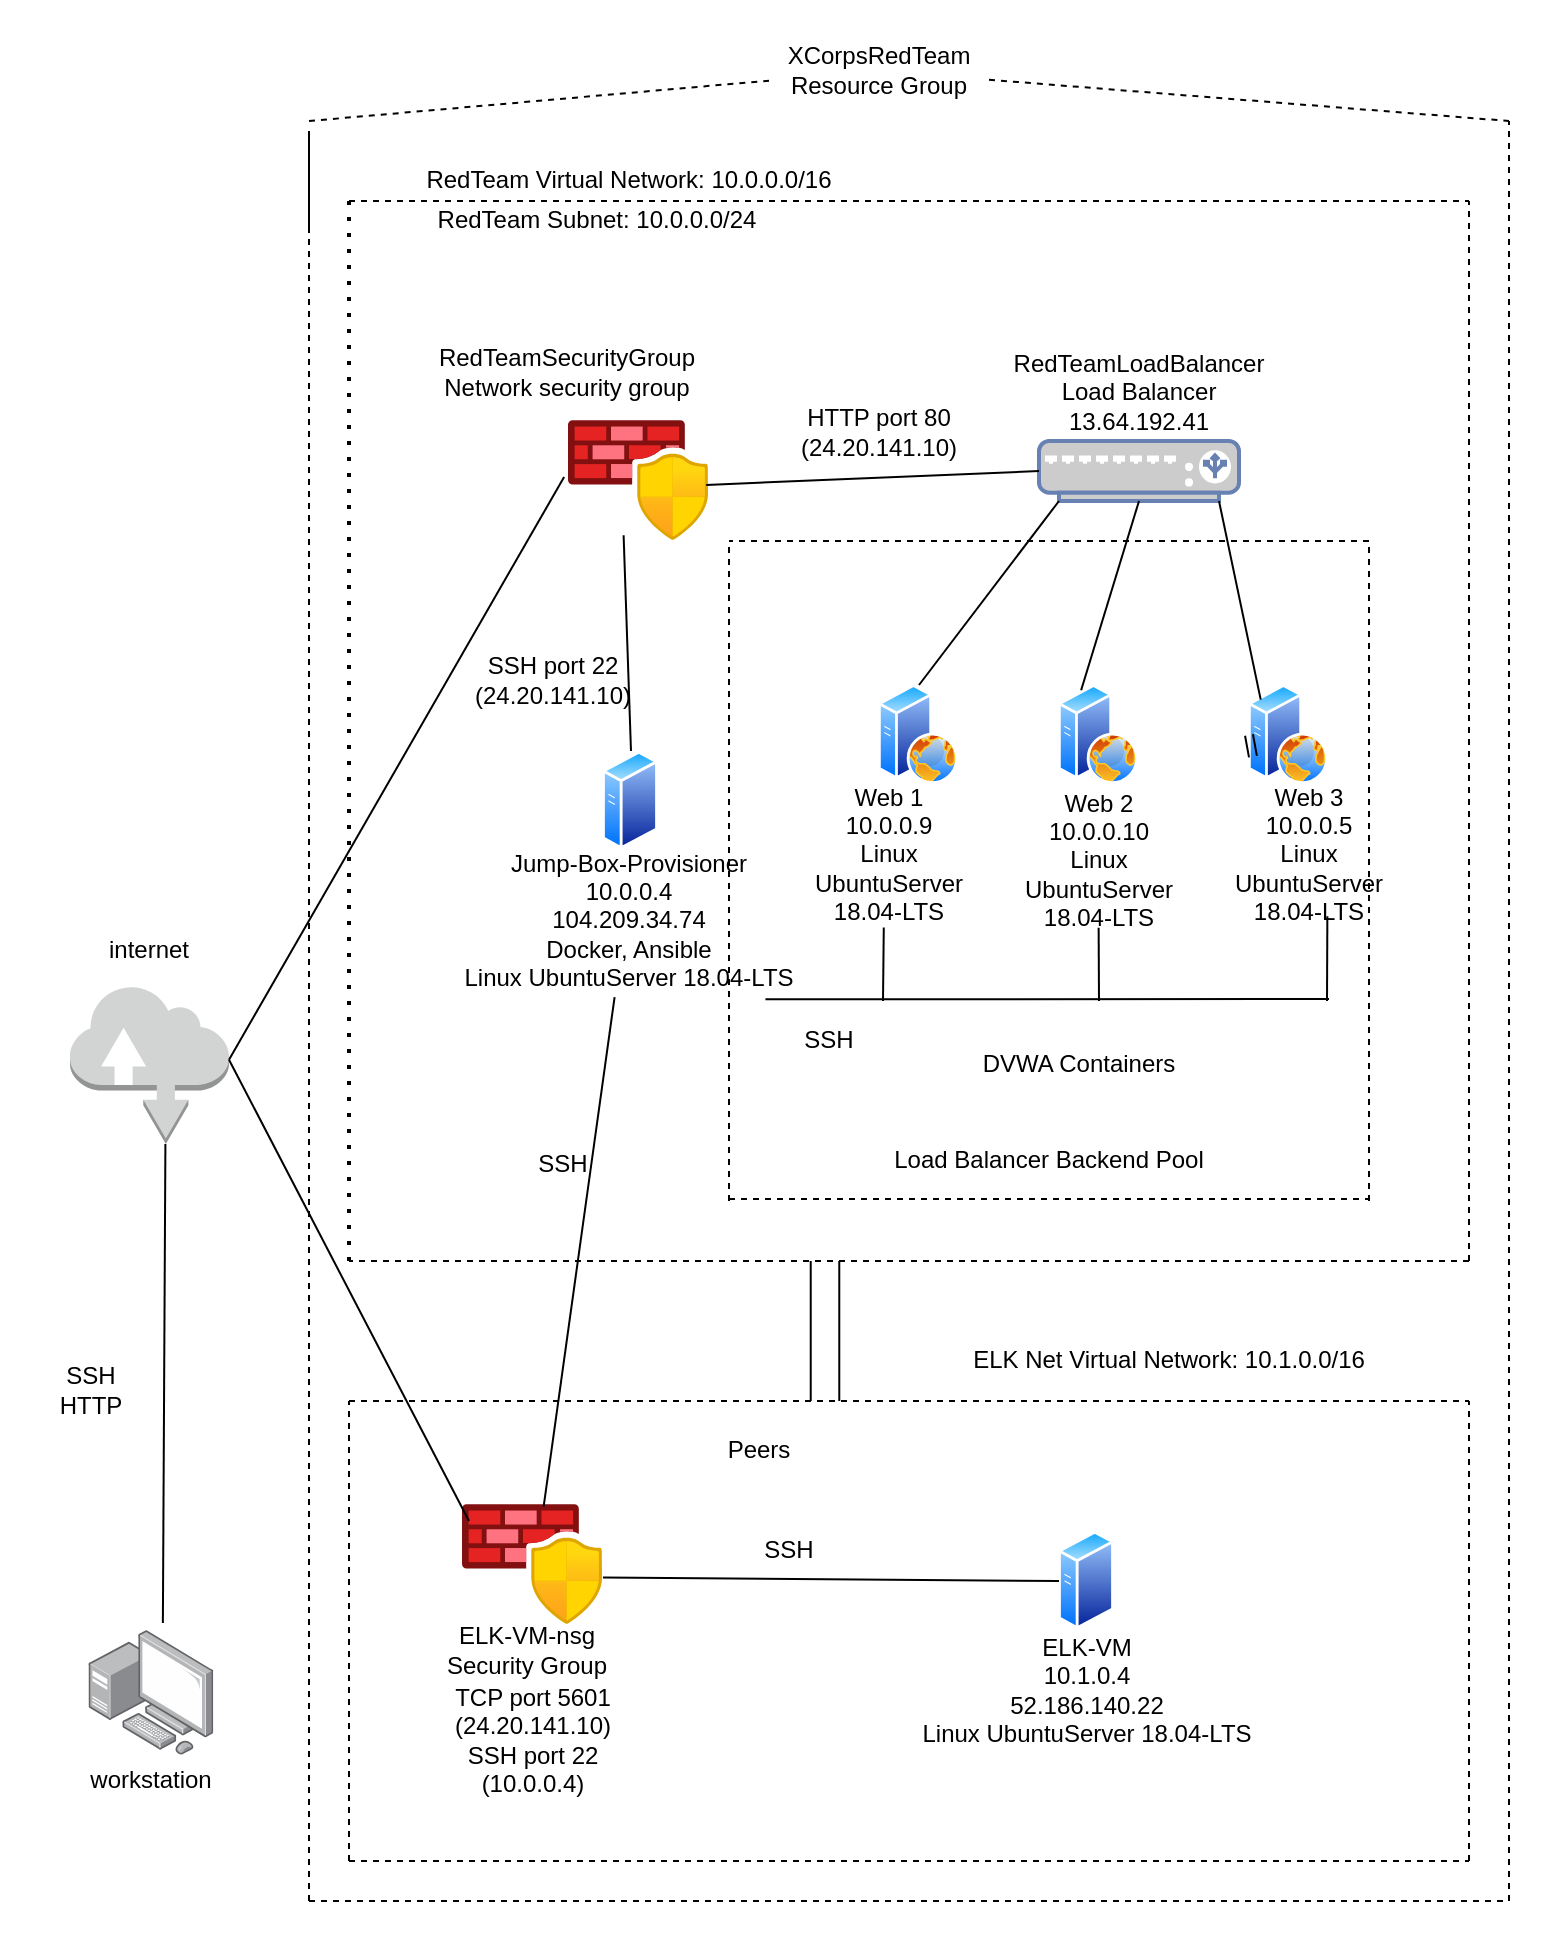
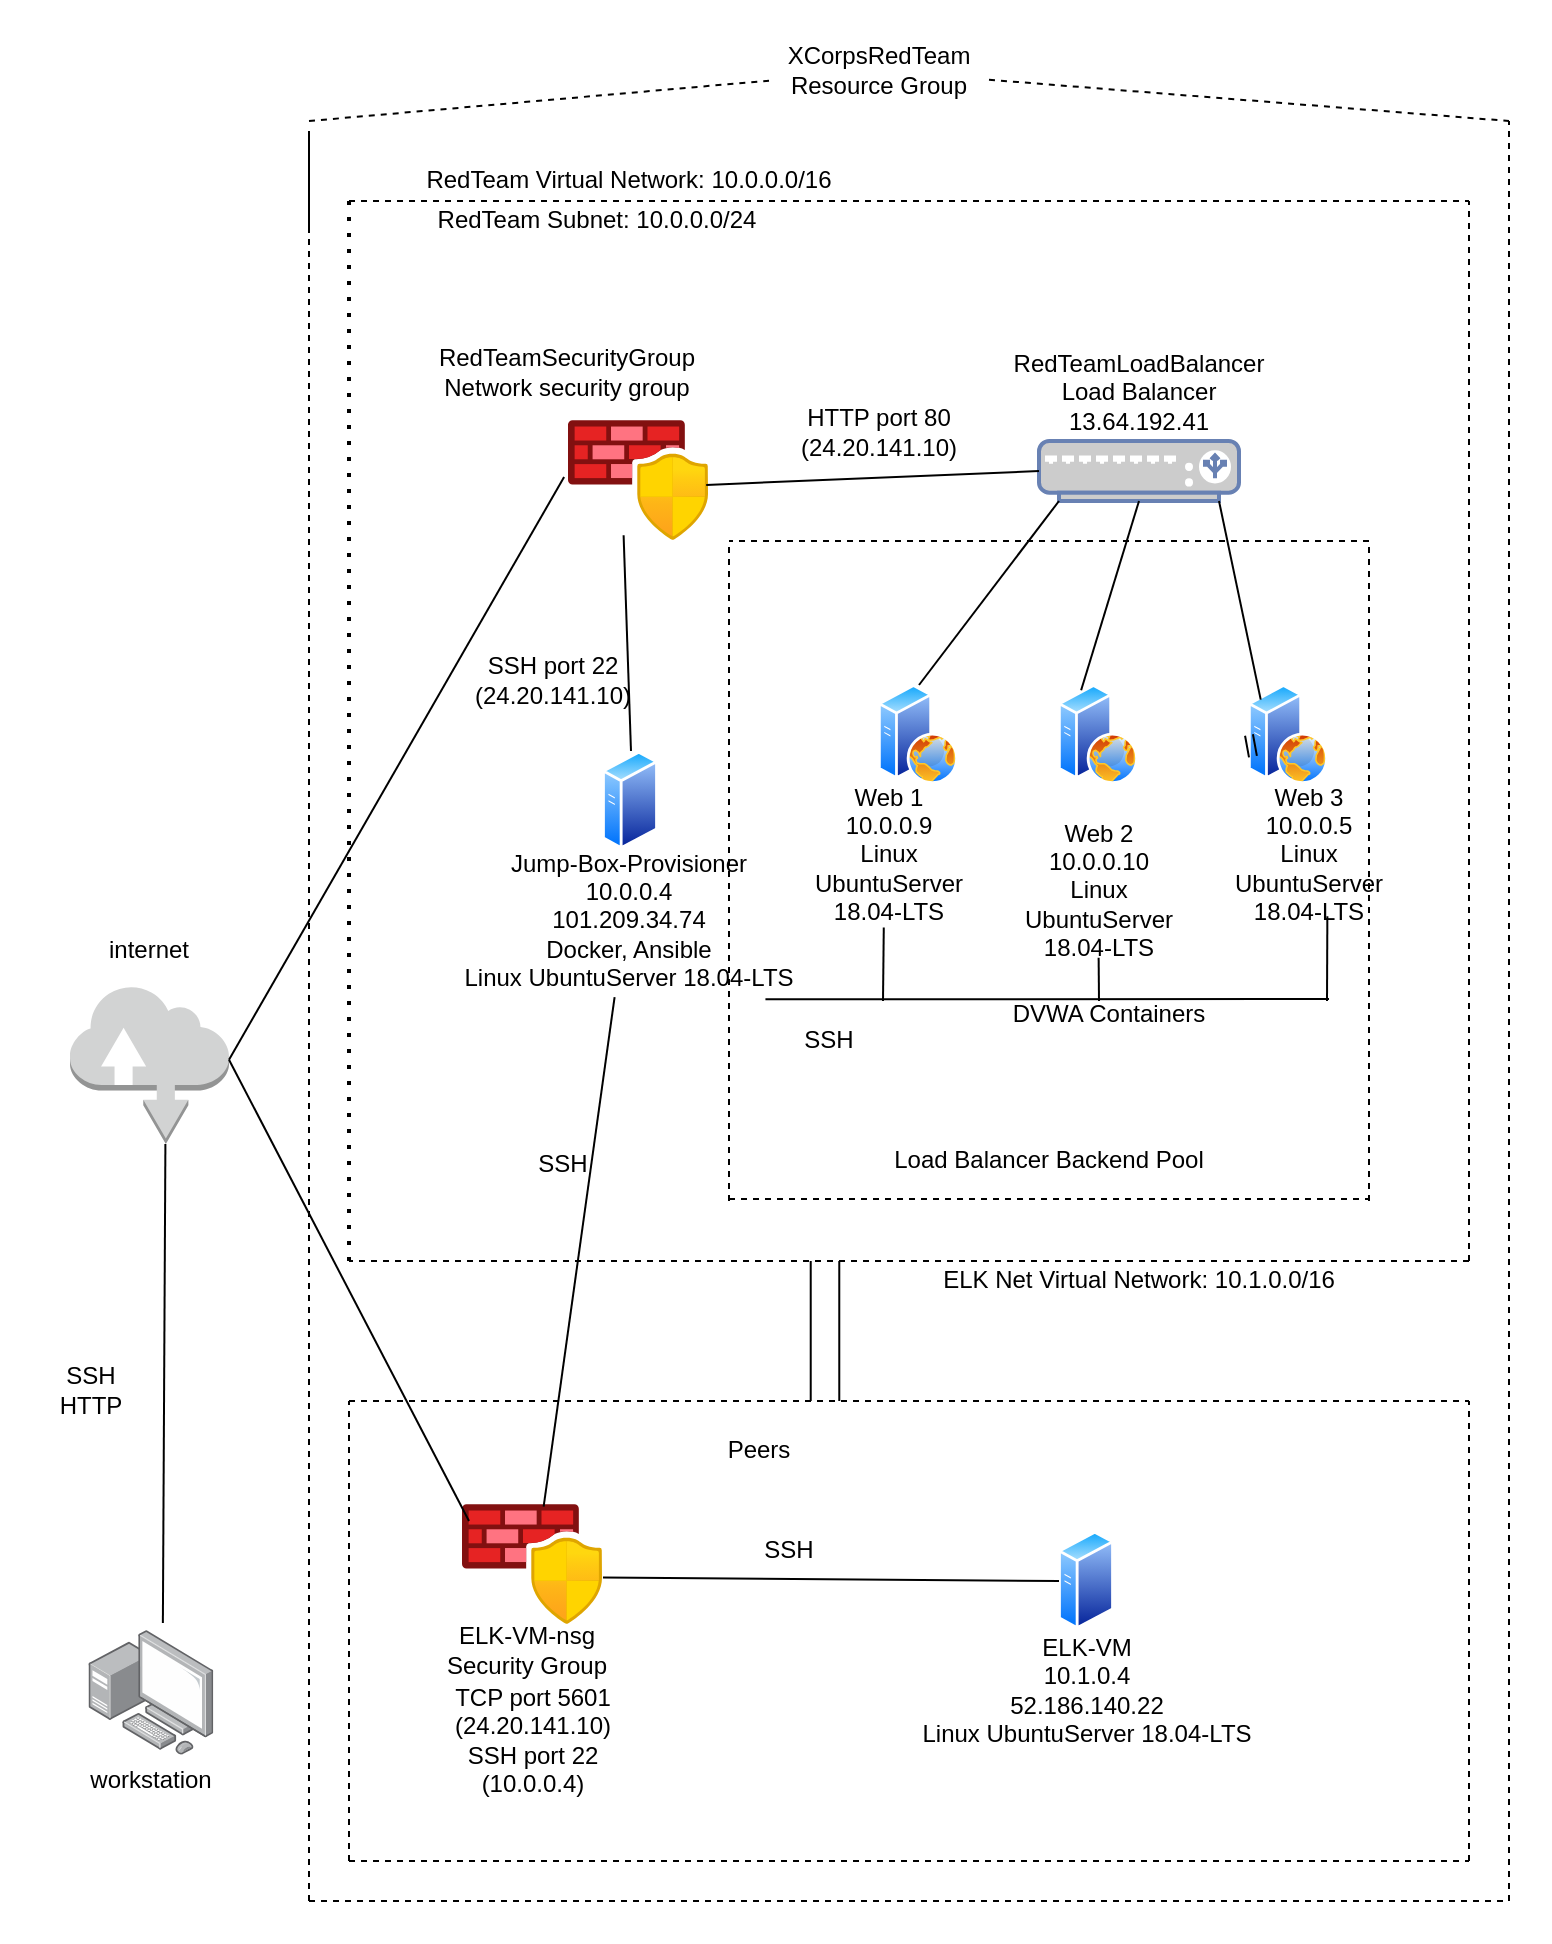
node "Web 2 10.0.0.10 Linux UbuntuServer 18.04-LTS": moved (1099, 861) -> (1099, 891)
node "Jump-Box-Provisioner 10.0.0.4 104.209.34.74 Docker, Ansible Linux UbuntuServer 18.04-LTS": label "Jump-Box-Provisioner 10.0.0.4 104.209.34.74 Docker, Ansible Linux UbuntuServer 18.04-LTS" -> "Jump-Box-Provisioner 10.0.0.4 101.209.34.74 Docker, Ansible Linux UbuntuServer 18.04-LTS"
node "DVWA Containers": moved (1079, 1065) -> (1109, 1015)
node "ELK Net Virtual Network: 10.1.0.0/16": moved (1169, 1361) -> (1139, 1281)
